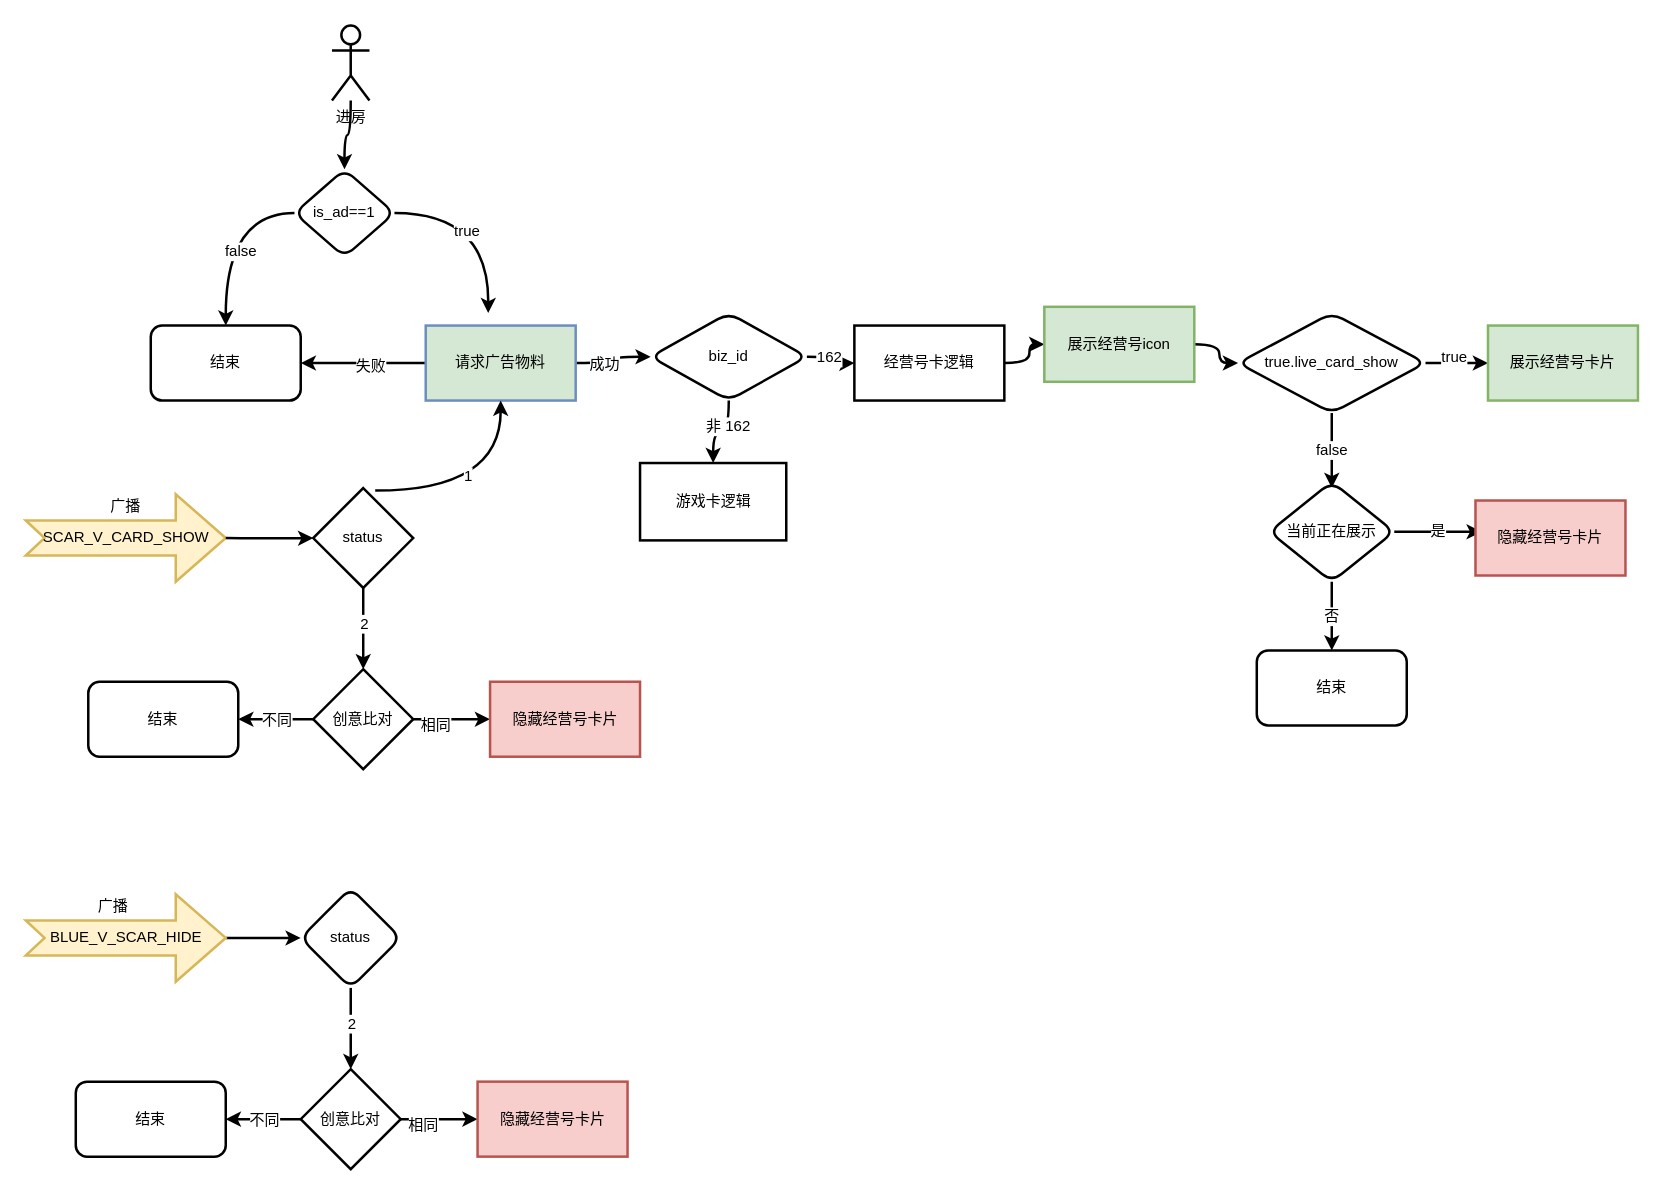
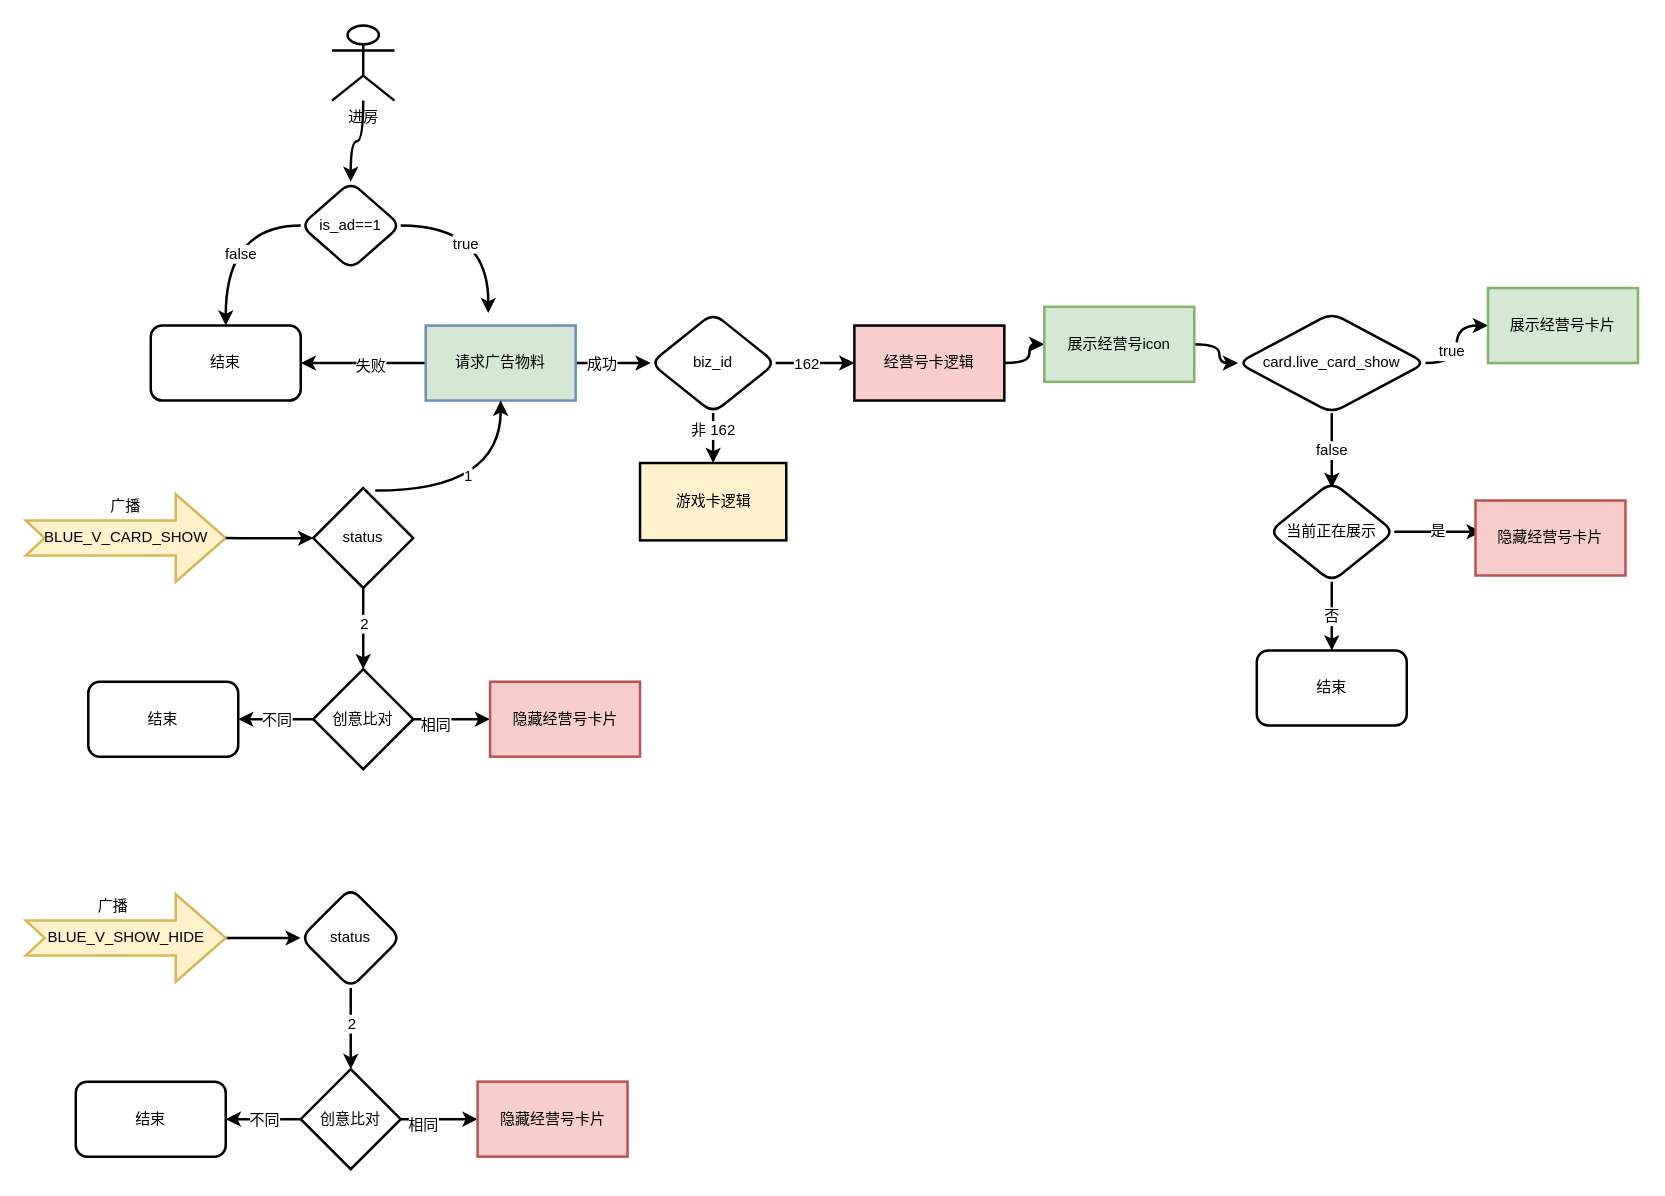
node "进房": size 38x75 -> 63x75
node "is_ad==1": moved (344, 213) -> (351, 226)
node "biz_id": size 156x88 -> 125x100
node "经营号卡逻辑": fillcolor #ffffff -> #f8cecc
node "true.live_card_show": label "true.live_card_show" -> "card.live_card_show"
node "展示经营号卡片": moved (1563, 363) -> (1563, 326)
node "游戏卡逻辑": fillcolor #ffffff -> #fff2cc
node "SCAR_V_CARD_SHOW": label "SCAR_V_CARD_SHOW" -> "BLUE_V_CARD_SHOW"
node "BLUE_V_SCAR_HIDE": label "BLUE_V_SCAR_HIDE" -> "BLUE_V_SHOW_HIDE"
